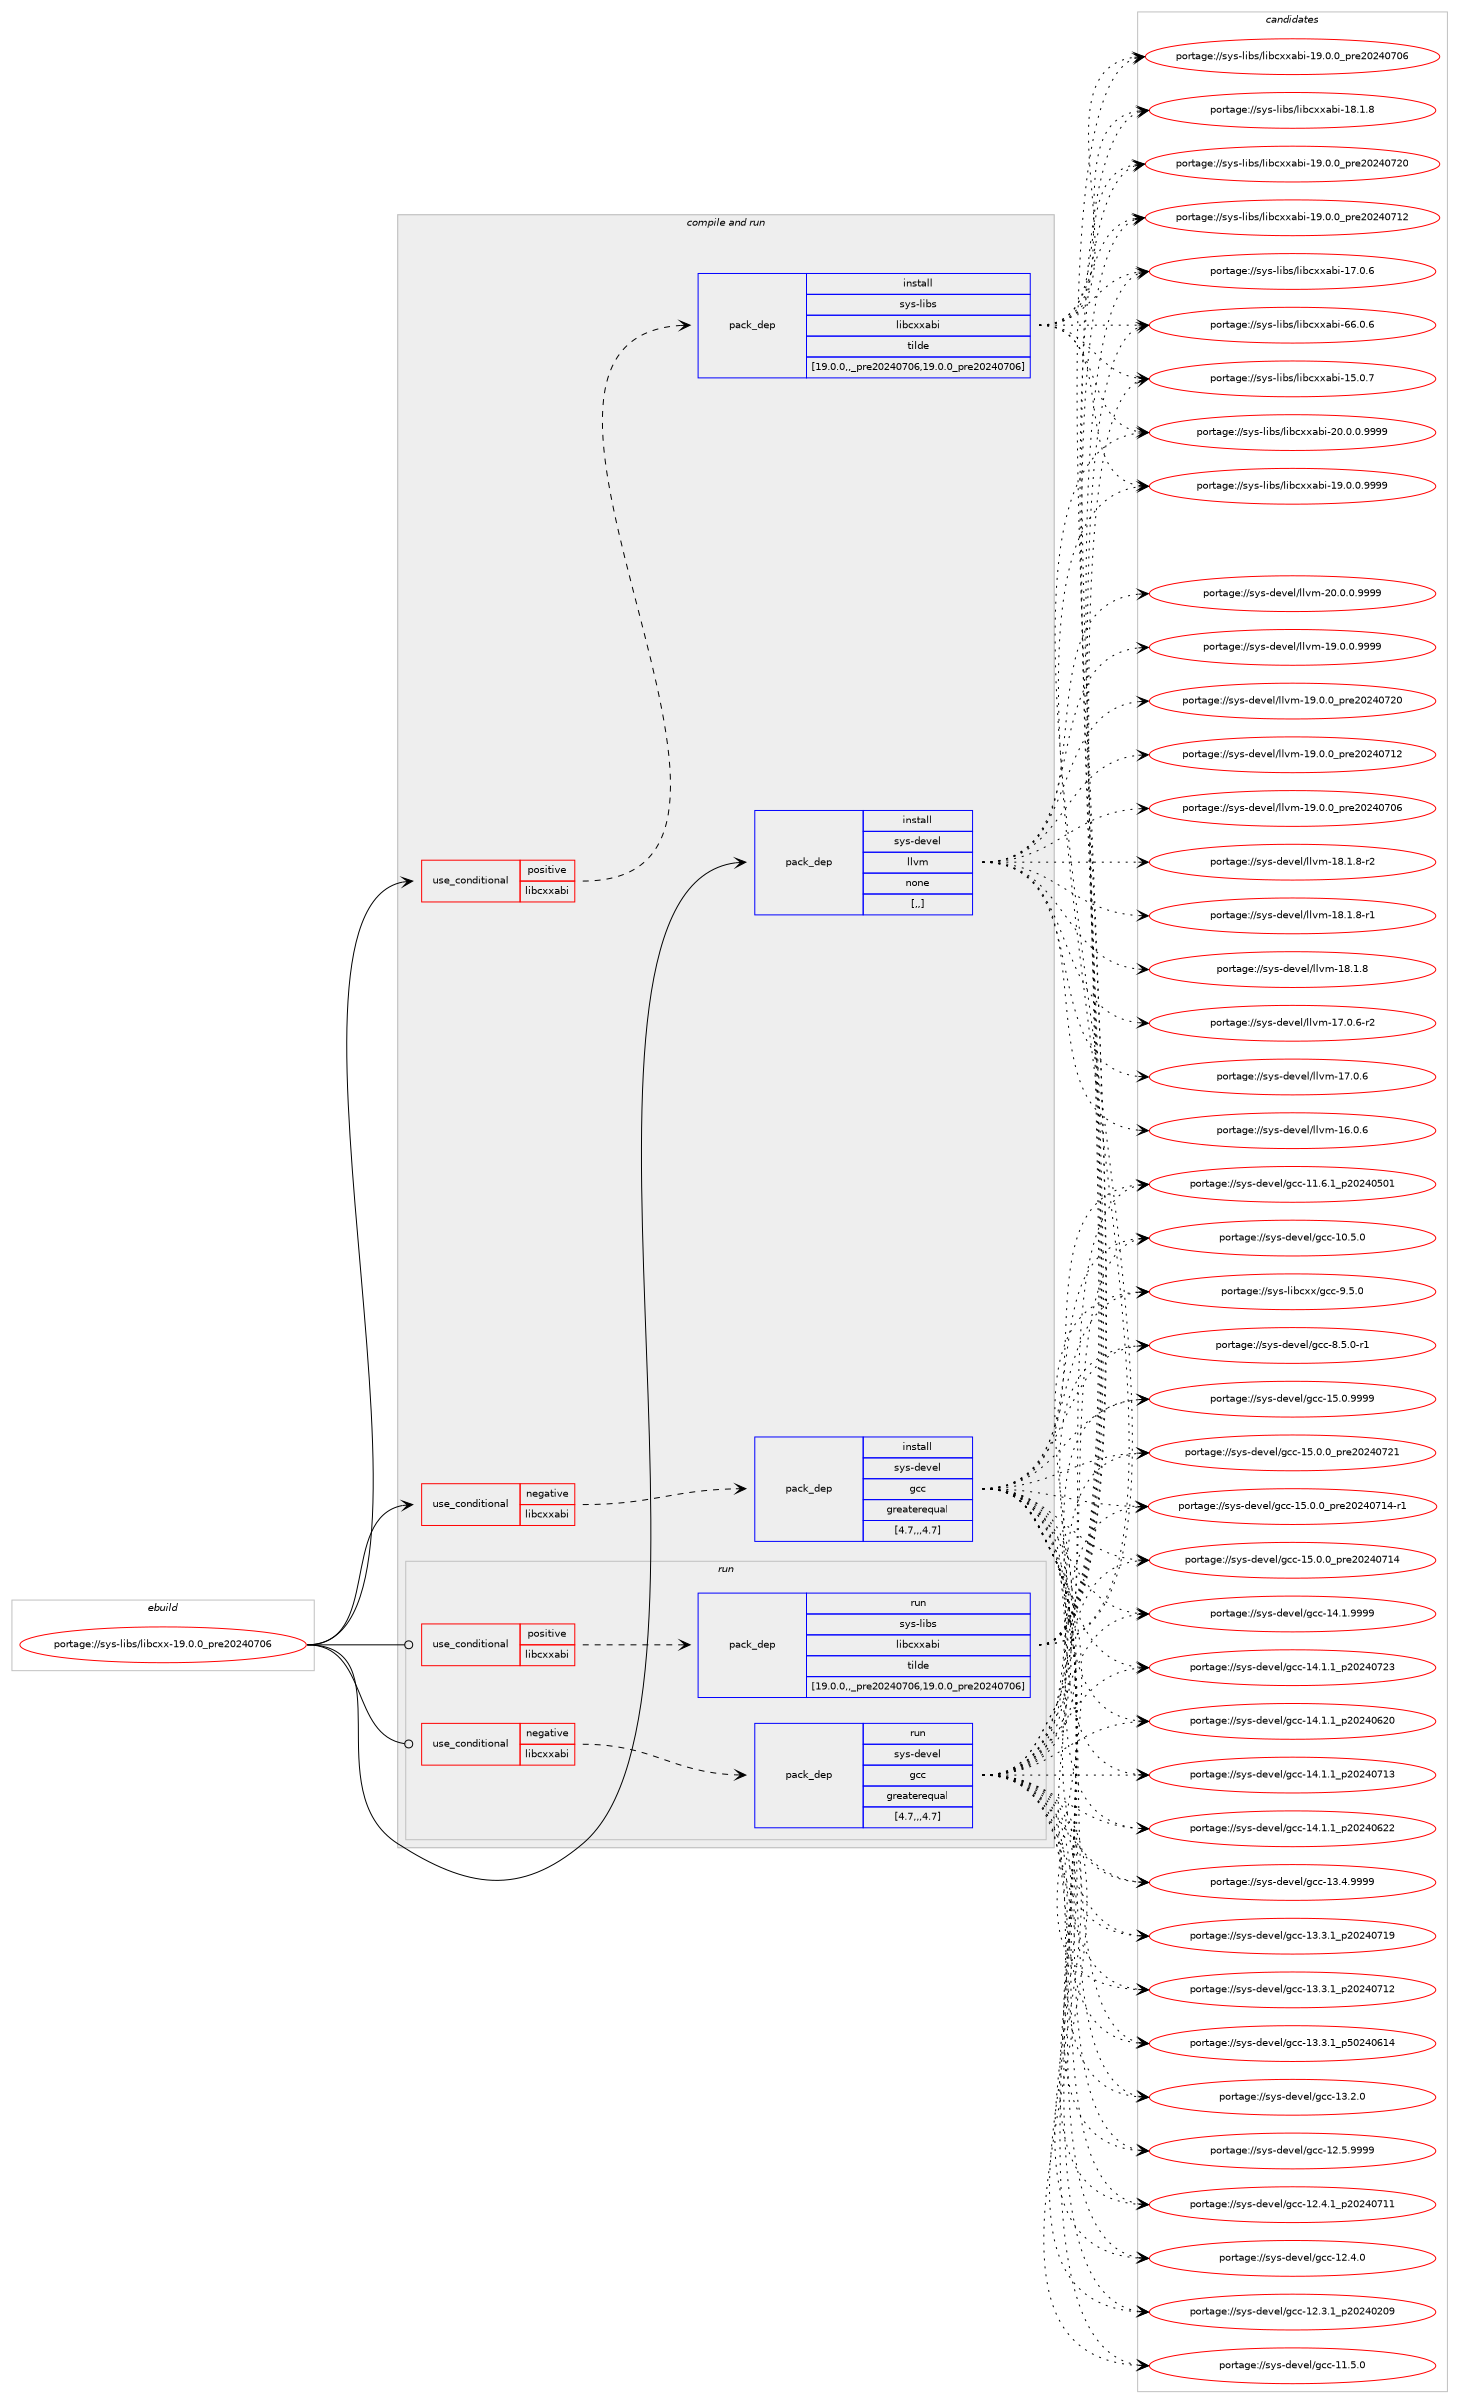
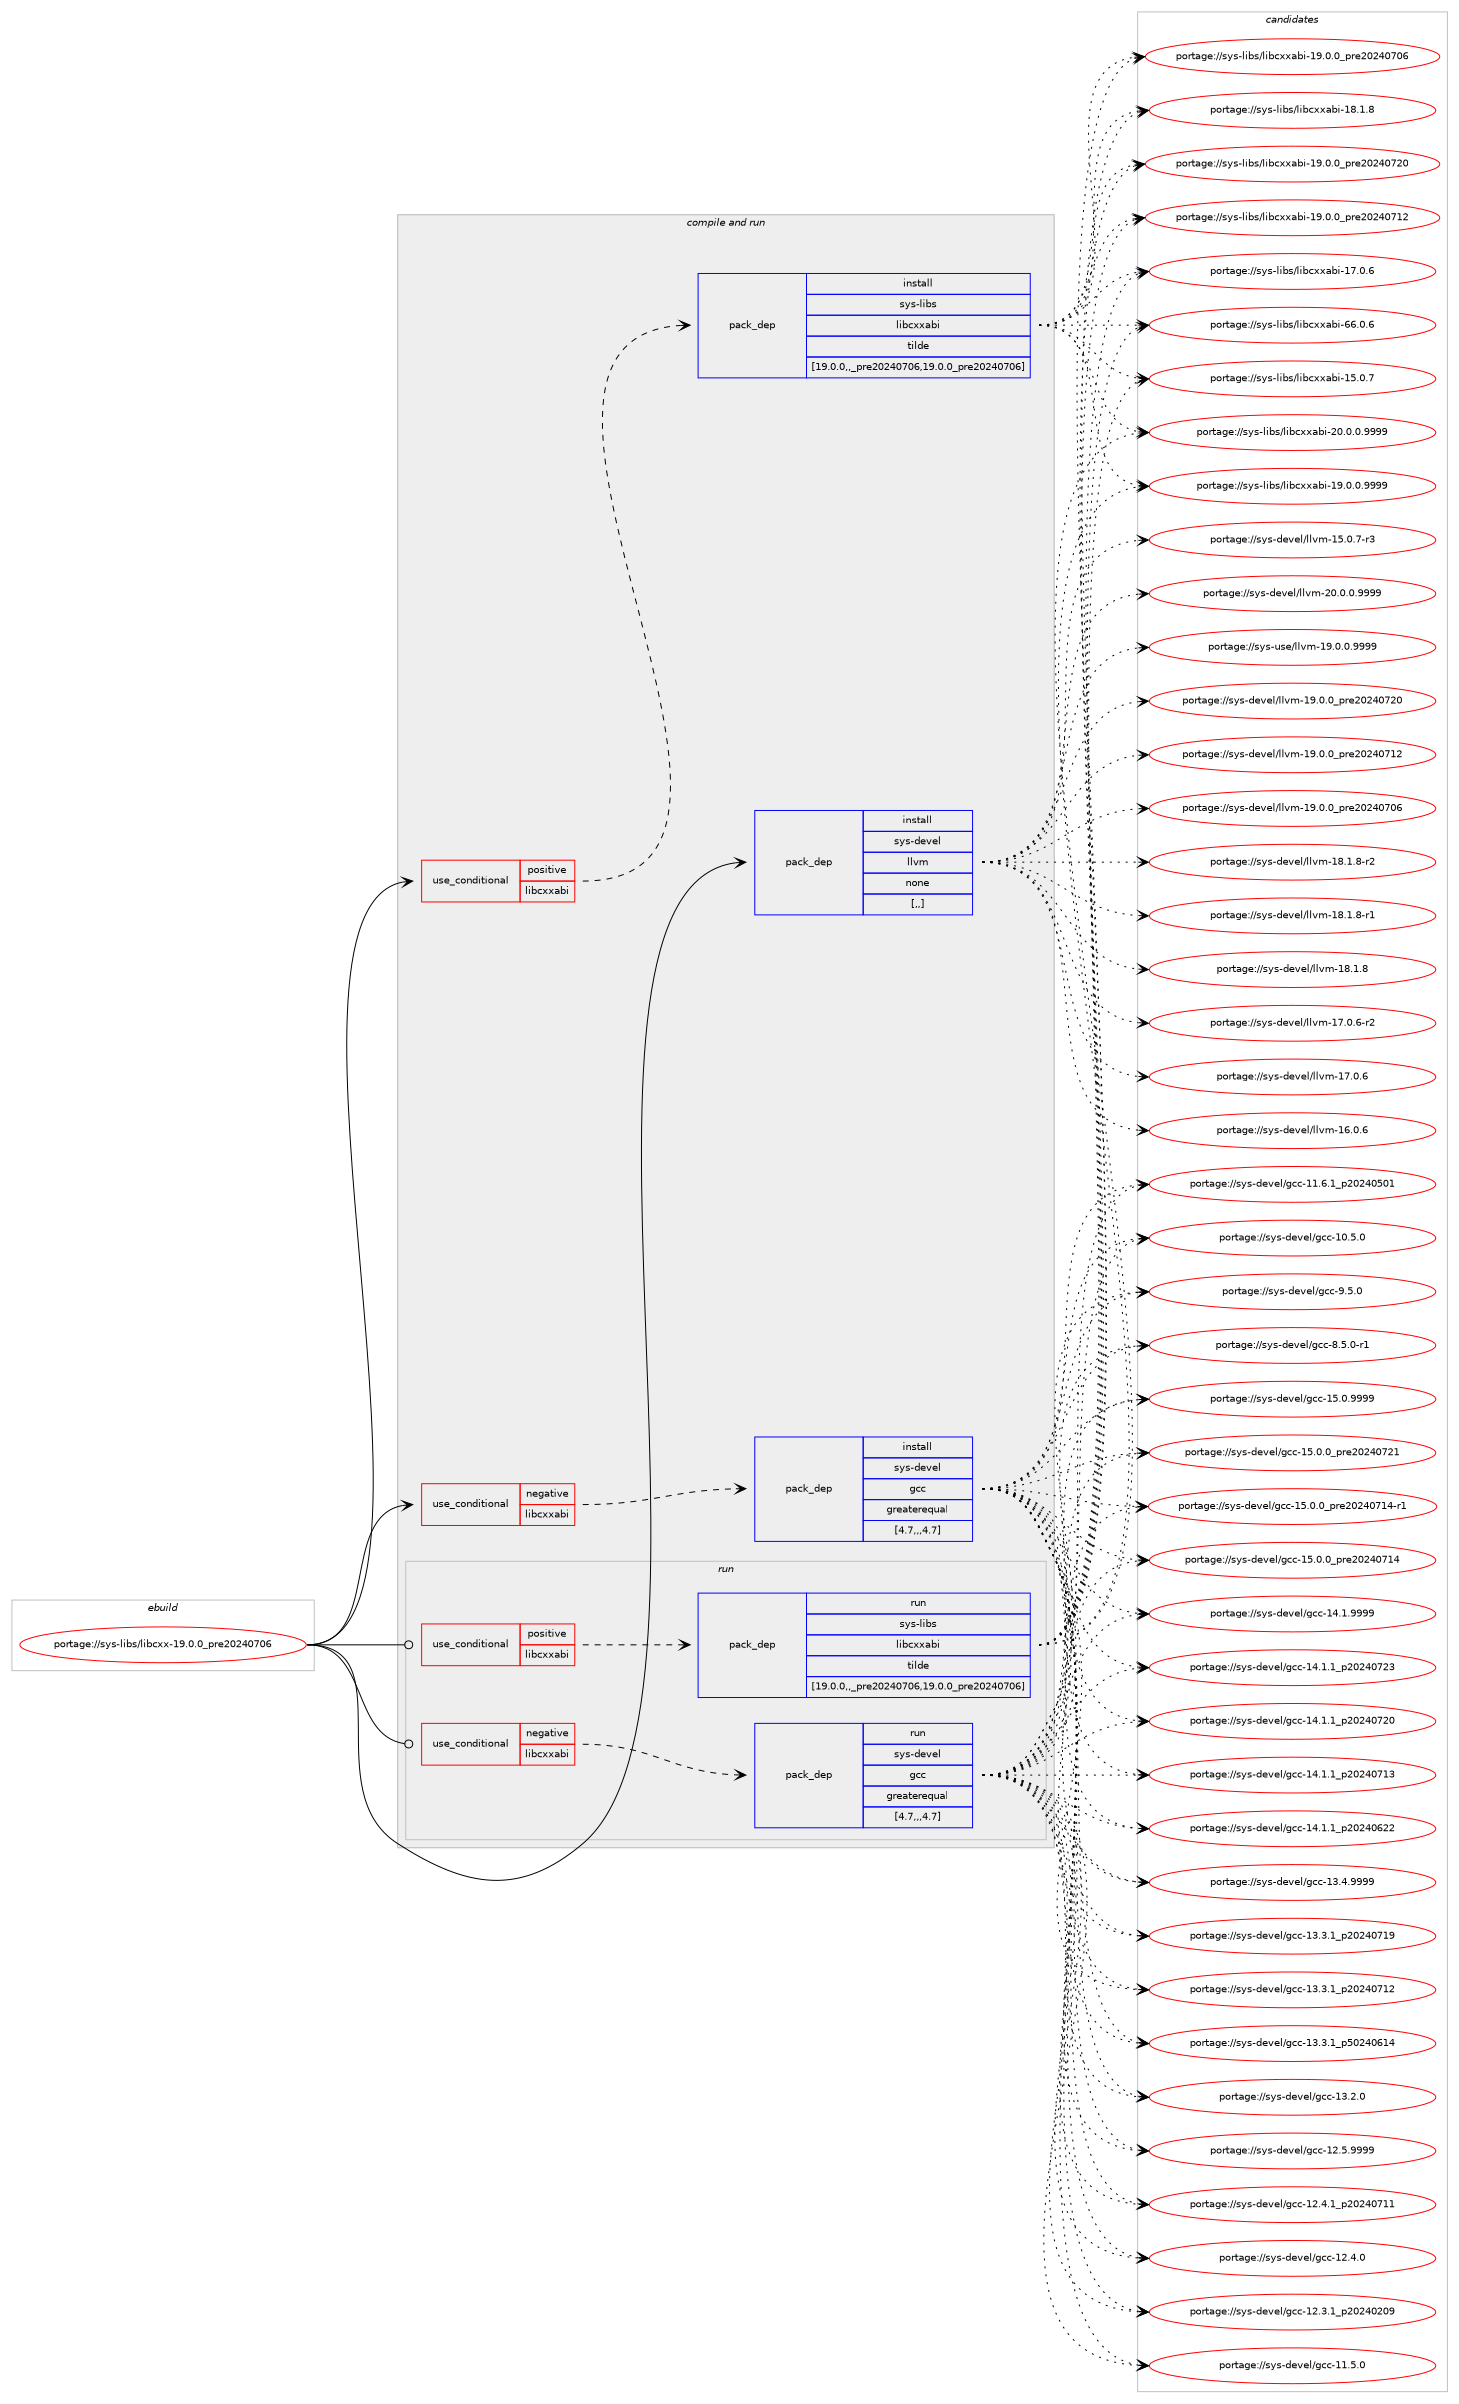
node "portage://sys-devel/llvm-15.0.7-r3": added
node "portage://sys-devel/llvm-19.0.0.9999": label "portage://sys-devel/llvm-19.0.0.9999" -> "portage://sys-use/llvm-19.0.0.9999"
node "portage://sys-libcxx/gcc-9.5.0": label "portage://sys-libcxx/gcc-9.5.0" -> "portage://sys-devel/gcc-9.5.0"
node "portage://sys-devel/gcc-14.1.1_p20240620": label "portage://sys-devel/gcc-14.1.1_p20240620" -> "portage://sys-devel/gcc-14.1.1_p20240720"
